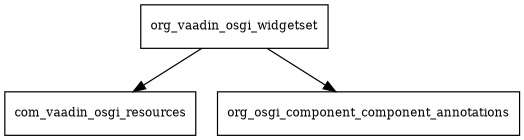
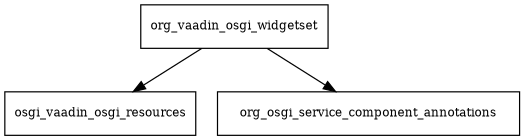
node "com_vaadin_osgi_resources": label "com_vaadin_osgi_resources" -> "osgi_vaadin_osgi_resources"
node "org_osgi_component_component_annotations": label "org_osgi_component_component_annotations" -> "org_osgi_service_component_annotations"
